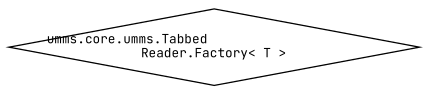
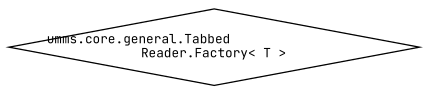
node "umms.core.umms.Tabbed Reader.Factory< T >": label "umms.core.umms.Tabbed Reader.Factory< T >" -> "umms.core.general.Tabbed Reader.Factory< T >"
